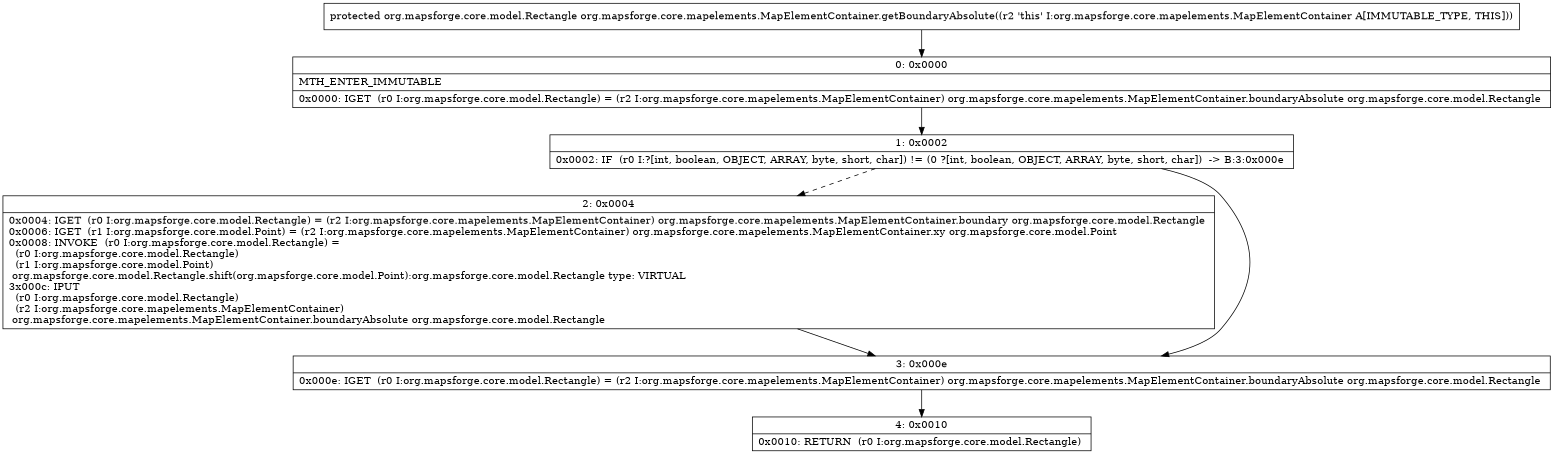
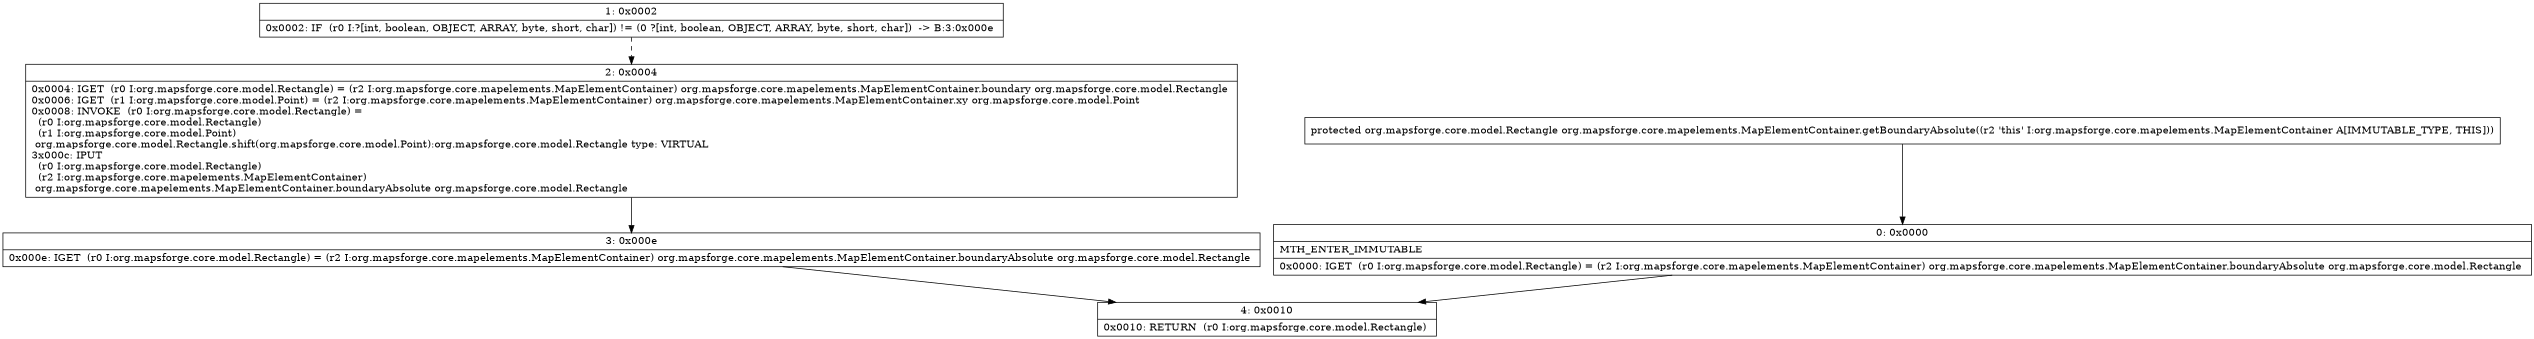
edge "0: 0x0000" -> "1: 0x0002": now "0: 0x0000" -> "4: 0x0010"
edge "1: 0x0002" -> "3: 0x000e": removed
